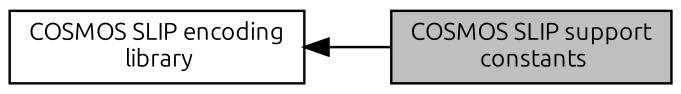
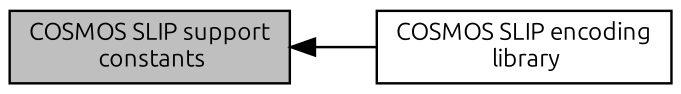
edge "COSMOS SLIP support constants" -> "COSMOS SLIP encoding library": reversed
